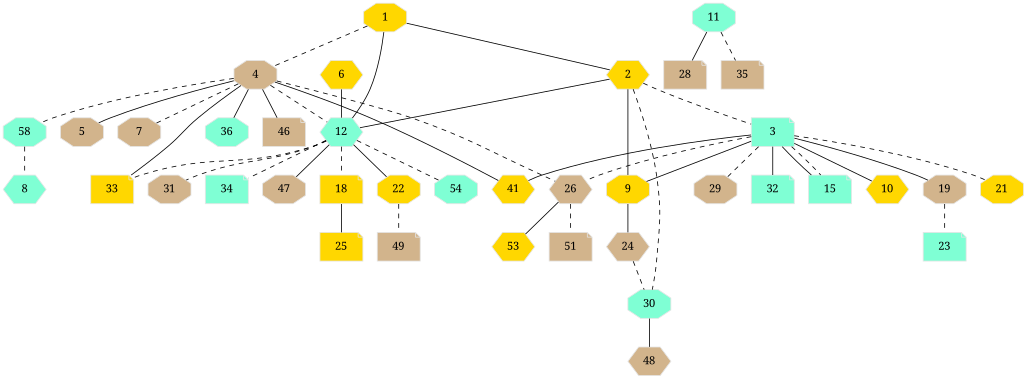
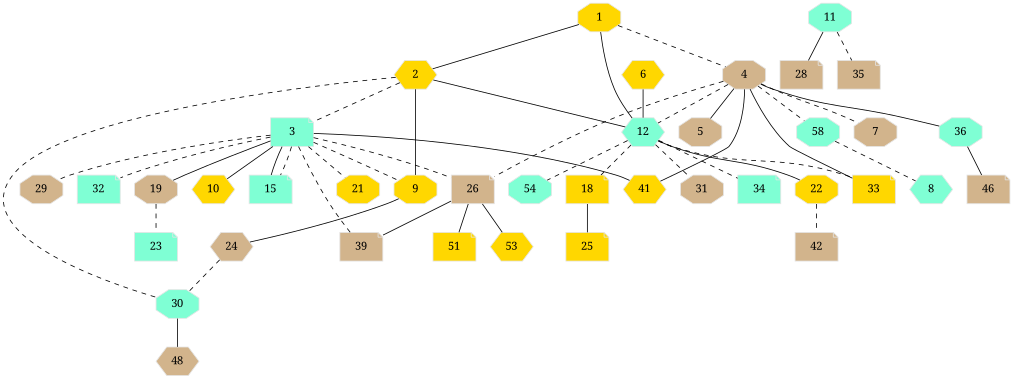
edge "4" -- "46": now "36" -- "46"
edge "3" -- "9": style solid -> dashed
edge "3" -- "32": style solid -> dashed
node "47": removed
node "26": shape hexagon -> note
edge "26" -- "51": style dashed -> solid
node "39": added
node "49": label "49" -> "42"
node "51": fillcolor tan -> gold
